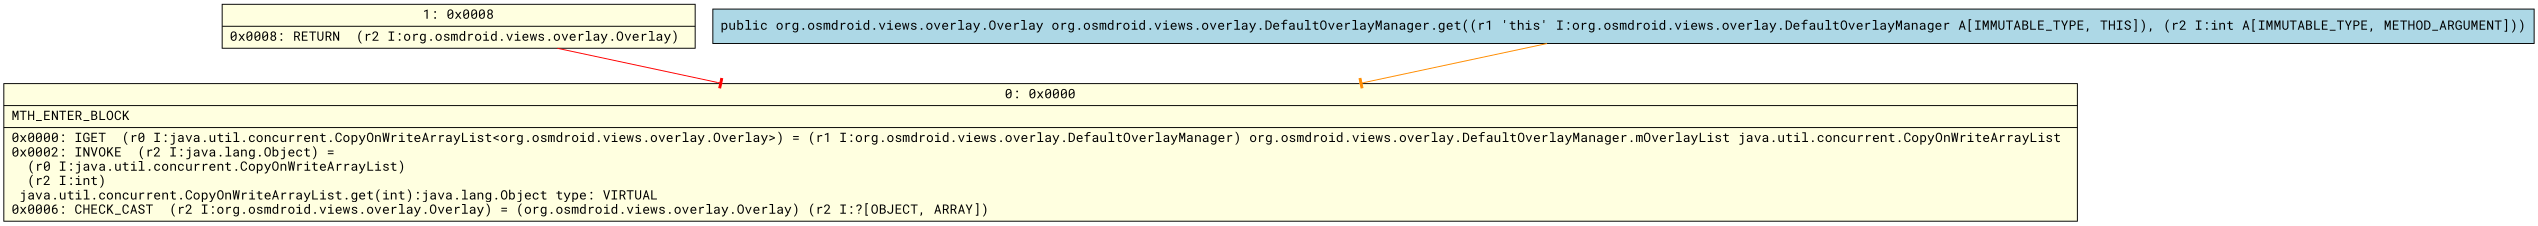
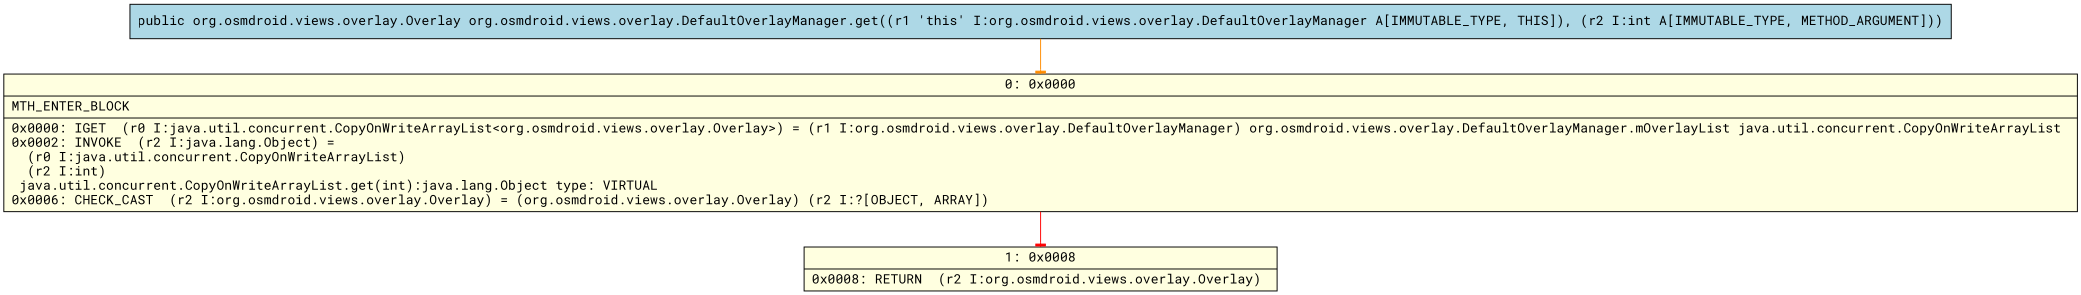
edge "1: 0x0008" -> "0: 0x0000": reversed
